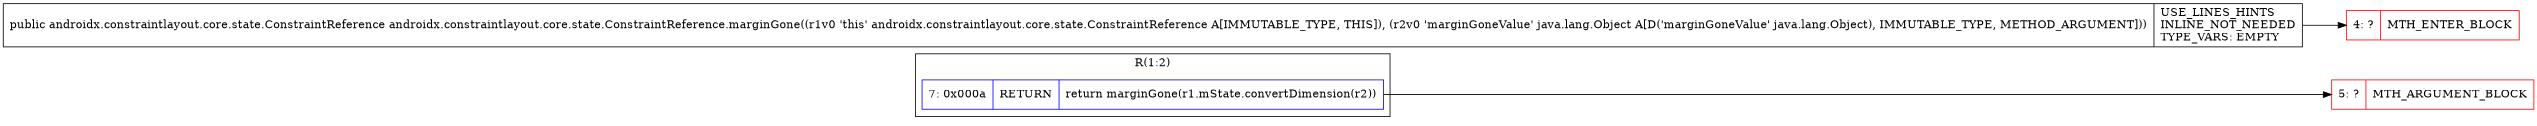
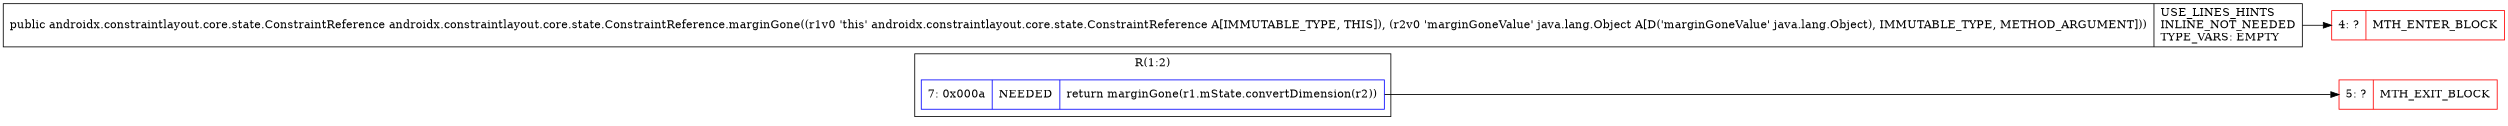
node "7: 0x000a": text "RETURN" -> "NEEDED"
node "5: ?": text "MTH_ARGUMENT_BLOCK" -> "MTH_EXIT_BLOCK"
